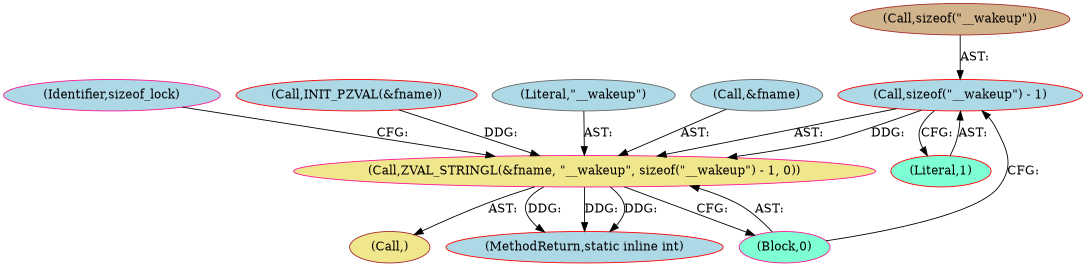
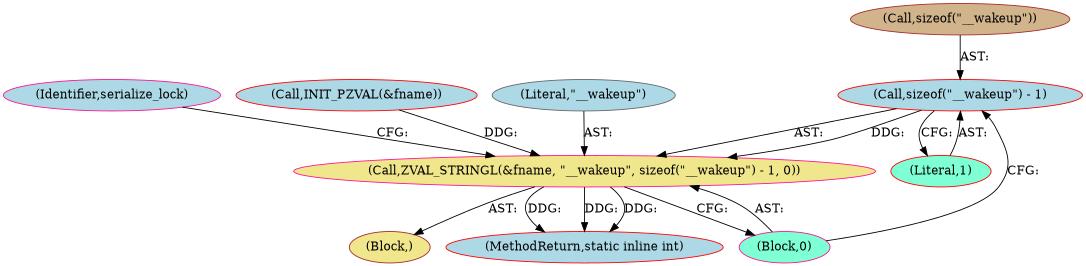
node "(Identifier,sizeof_lock)": label "(Identifier,sizeof_lock)" -> "(Identifier,serialize_lock)"
node "(Call,&fname)": removed
node "(Call,)": label "(Call,)" -> "(Block,)"
